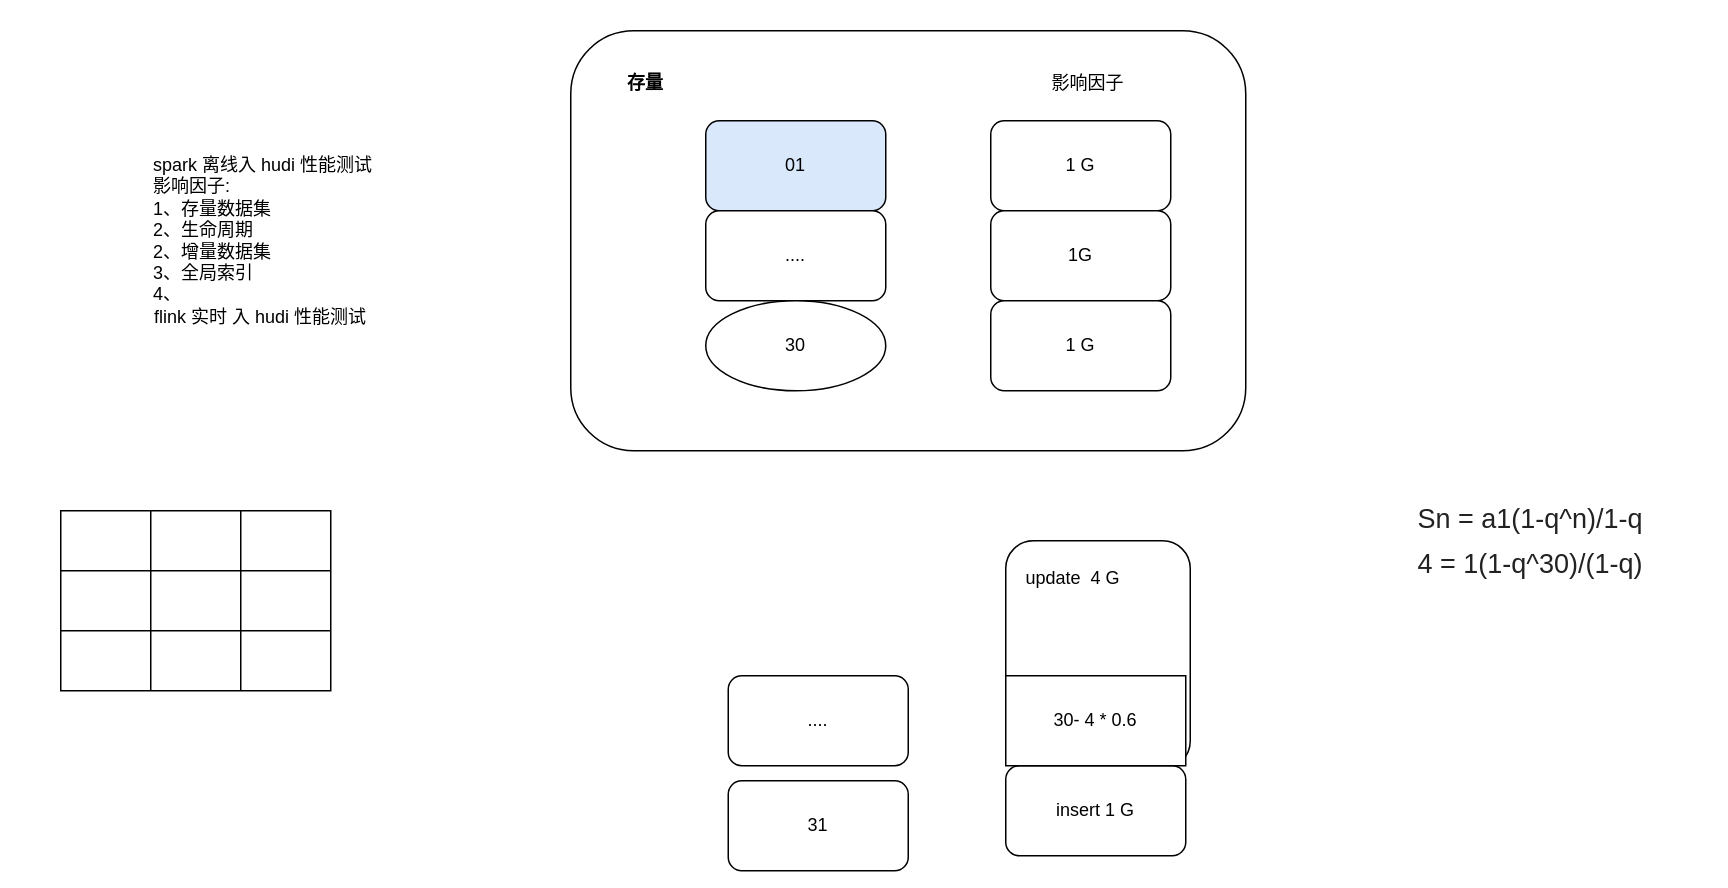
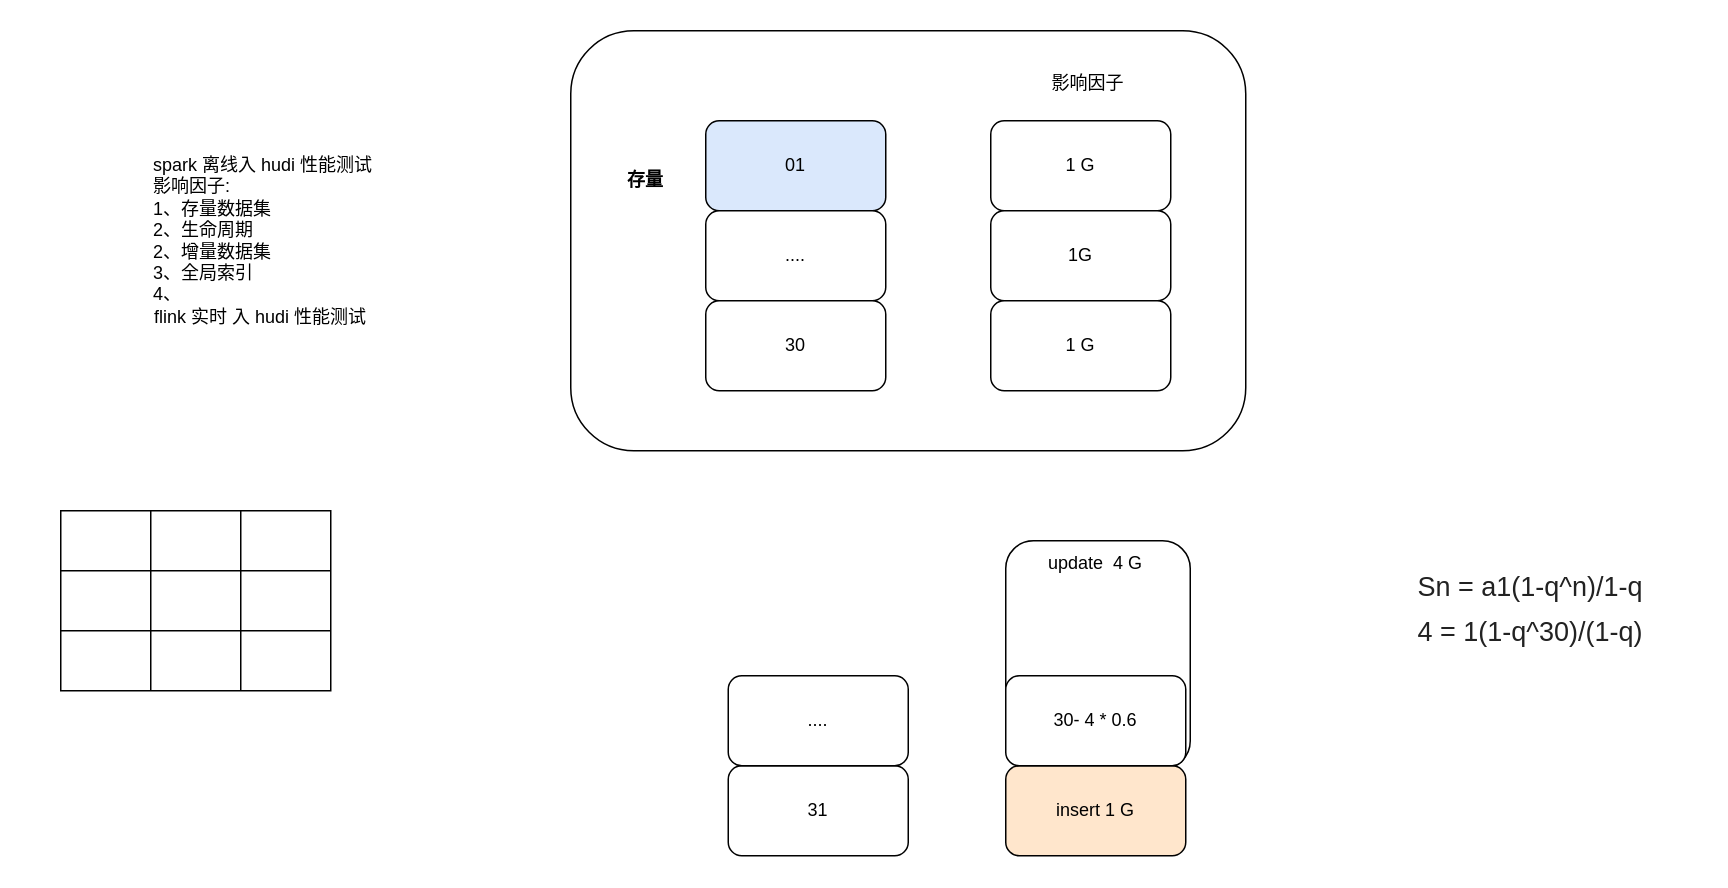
node "存量": moved (646, 83) -> (646, 181)
node "30": shape ellipse -> rounded rectangle
node "Sn = a1(1-q^n)/1-q 4 = 1(1-q^30)/(1-q)": moved (1531, 563) -> (1531, 631)
node "update 4 G": moved (1073, 578) -> (1096, 563)
node "30- 4 * 0.6": shape rectangle -> rounded rectangle
node "insert 1 G": fillcolor #ffffff -> #ffe6cc
node "31": moved (818, 826) -> (818, 811)
